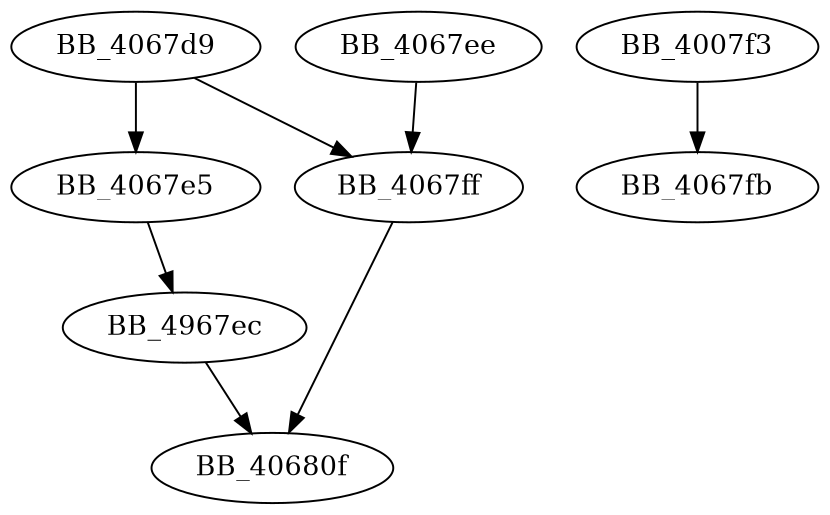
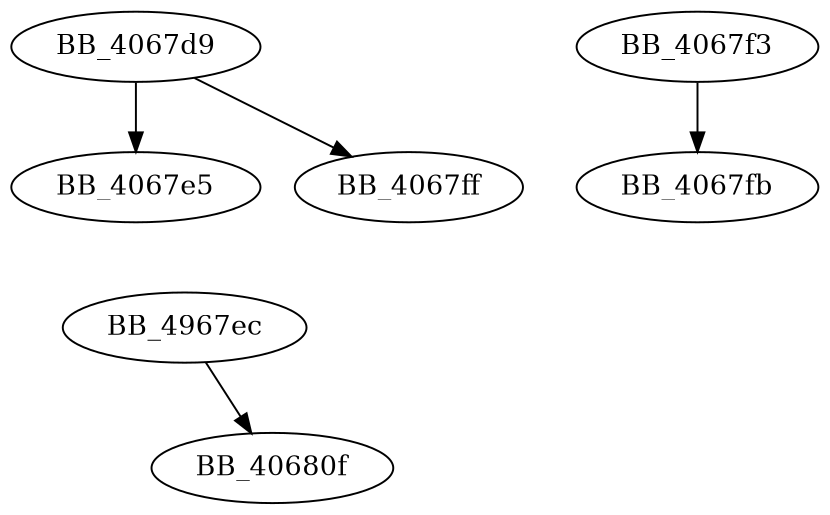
node "BB_4067ee": removed
node "BB_4007f3": label "BB_4007f3" -> "BB_4067f3"
edge "BB_4067e5" -> "BB_4967ec": removed
edge "BB_4067ff" -> "BB_40680f": removed
